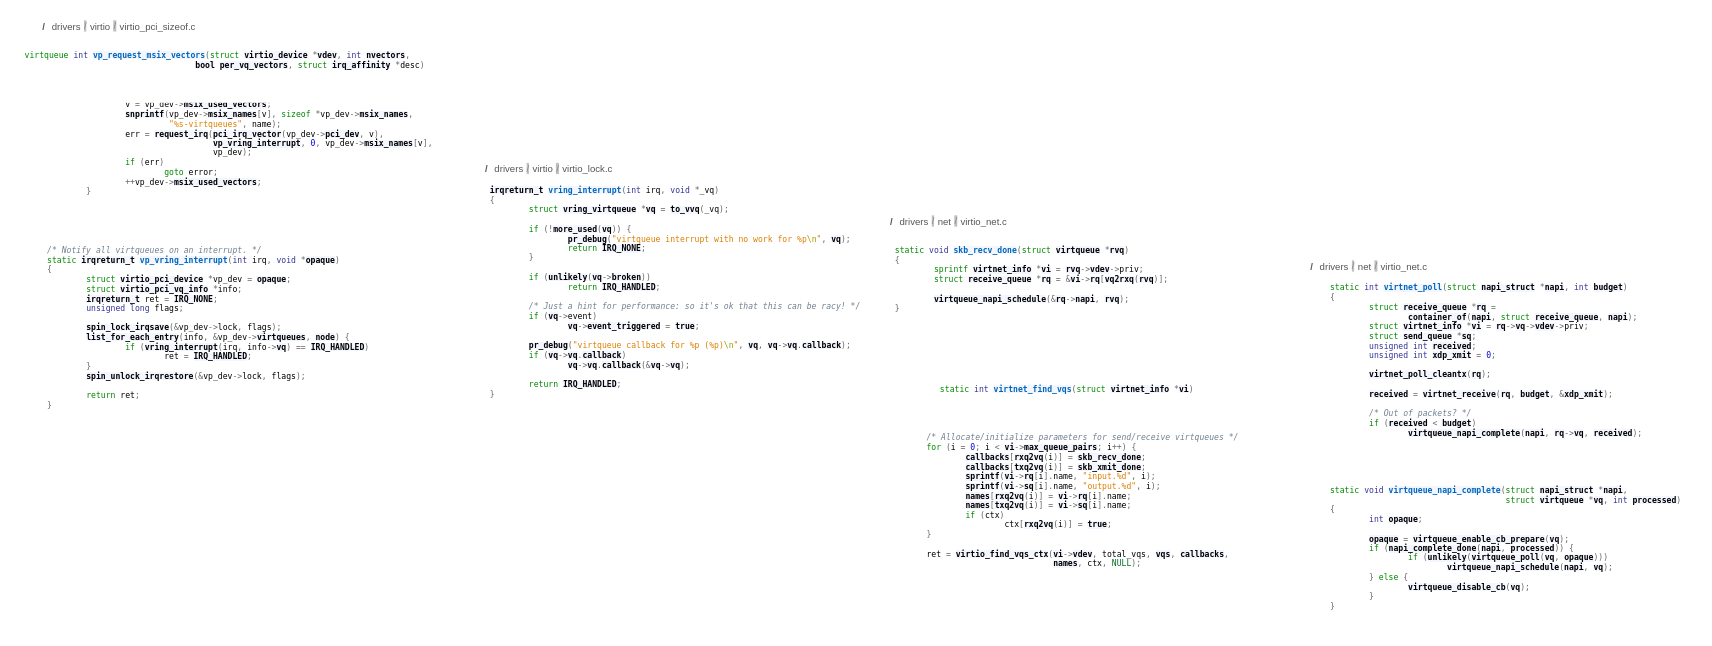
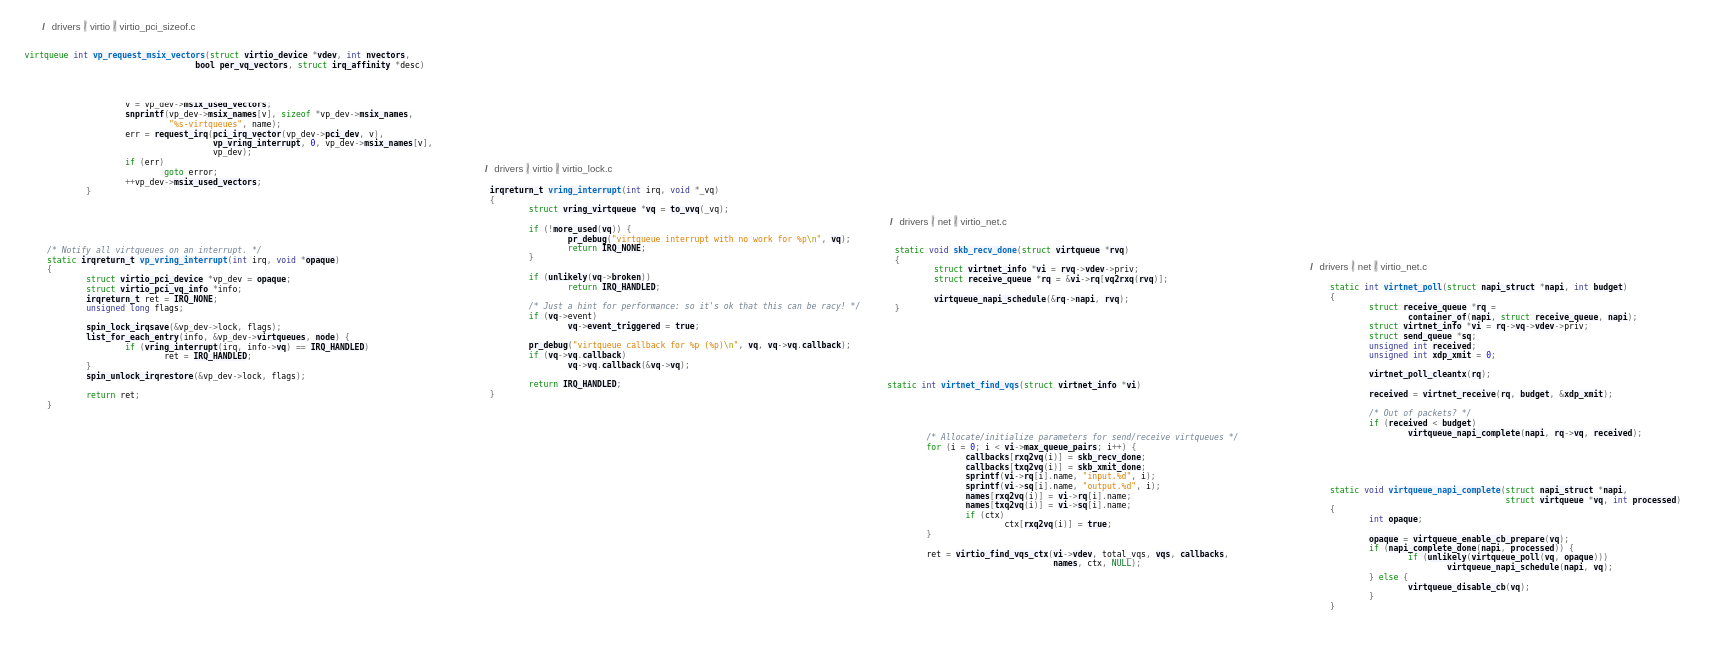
node "static void skb_recv_done(struct virtqueue *rvq) { sprintf virtnet_info *vi = rvq->vdev->priv; struct receive_queue *rq = &vi->rq[vq2rxq(rvq)]; virtqueue_napi_schedule(&rq->napi, rvq); }": label "static void skb_recv_done(struct virtqueue *rvq) { sprintf virtnet_info *vi = rvq->vdev->priv; struct receive_queue *rq = &vi->rq[vq2rxq(rvq)]; virtqueue_napi_schedule(&rq->napi, rvq); }" -> "static void skb_recv_done(struct virtqueue *rvq) { struct virtnet_info *vi = rvq->vdev->priv; struct receive_queue *rq = &vi->rq[vq2rxq(rvq)]; virtqueue_napi_schedule(&rq->napi, rvq); }"
node "static int virtnet_find_vqs(struct virtnet_info *vi)": moved (1069, 387) -> (1017, 383)
